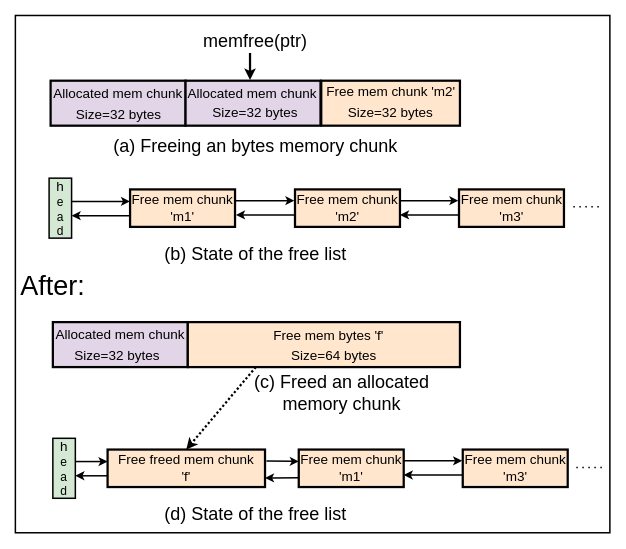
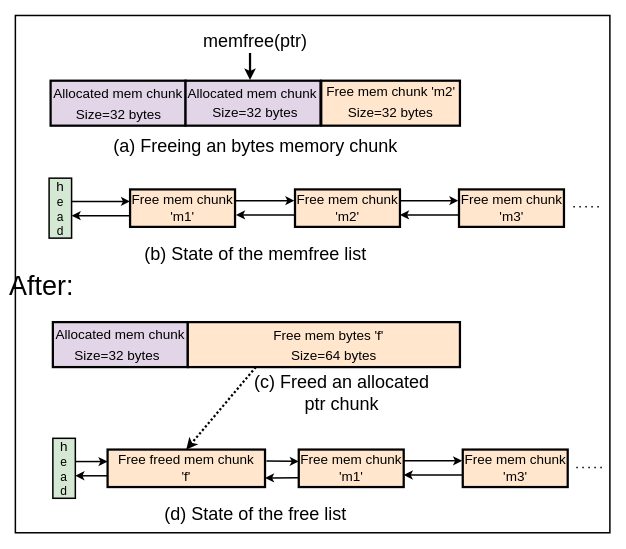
node "(b) State of the free list": label "(b) State of the free list" -> "(b) State of the memfree list"
node "After:": moved (53, 286) -> (42, 286)
node "(c) Freed an allocated memory chunk": label "(c) Freed an allocated memory chunk" -> "(c) Freed an allocated ptr chunk"
